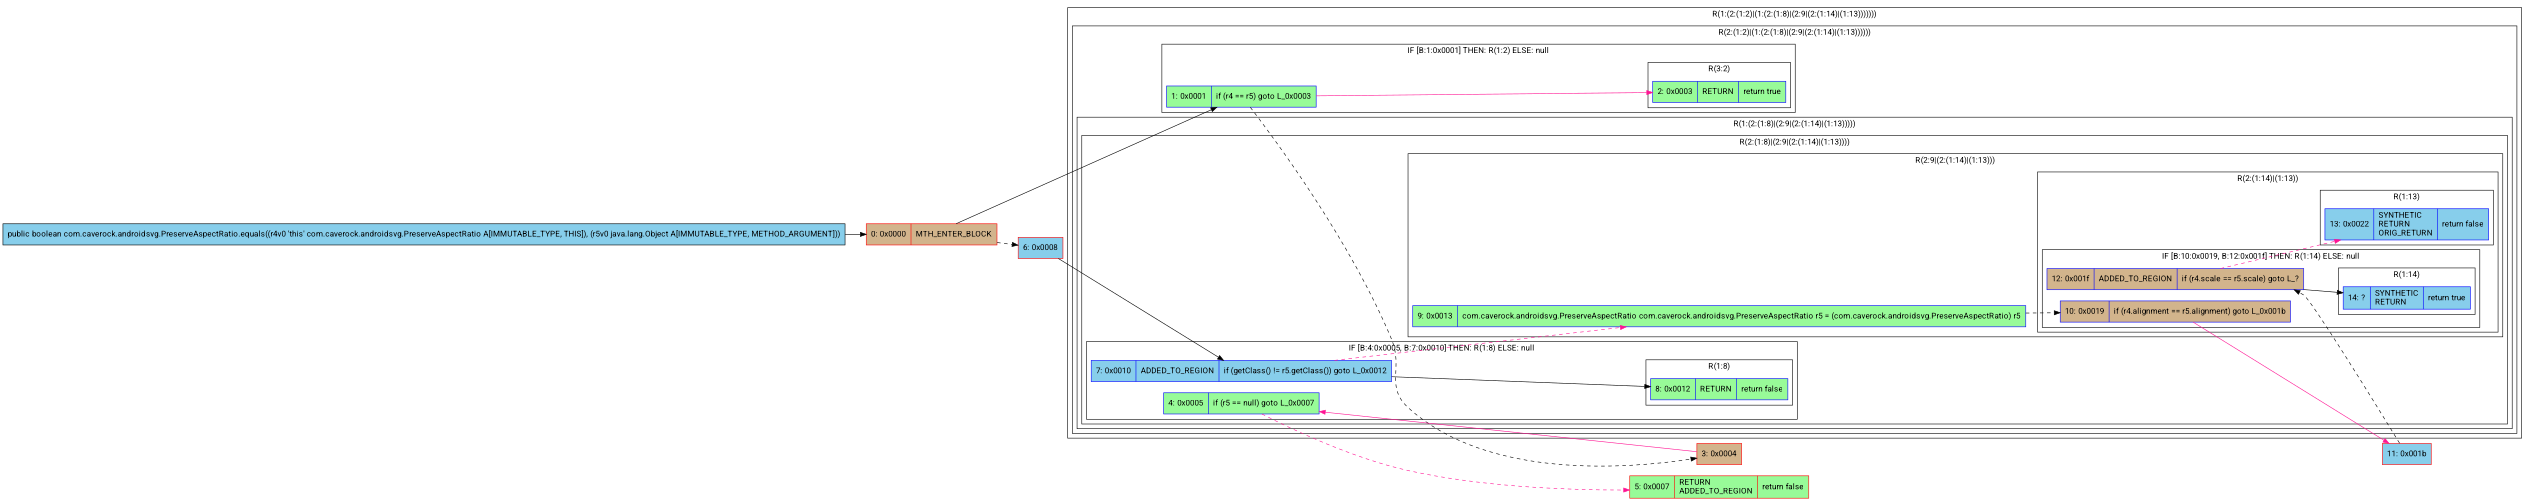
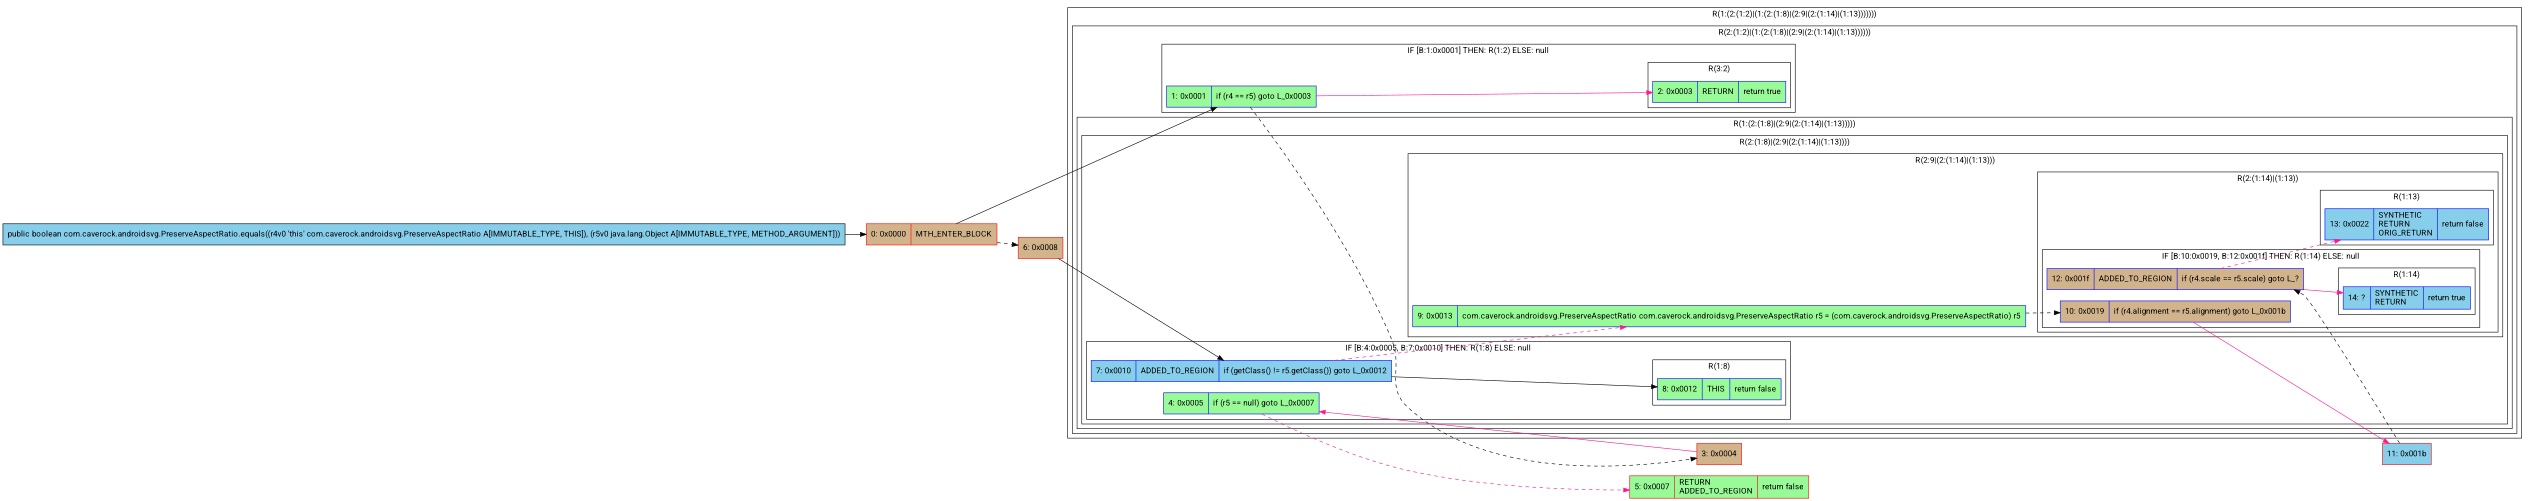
node "6: 0x0008": fillcolor skyblue -> tan
edge "12: 0x001f" -> "14: ?": color black -> deeppink
node "8: 0x0012": text "RETURN" -> "THIS"
